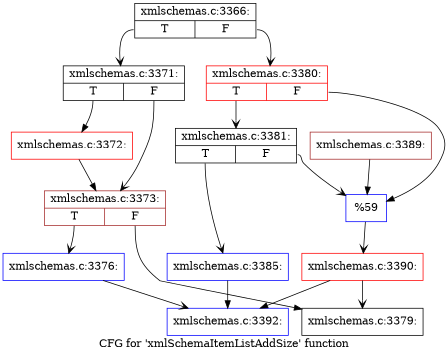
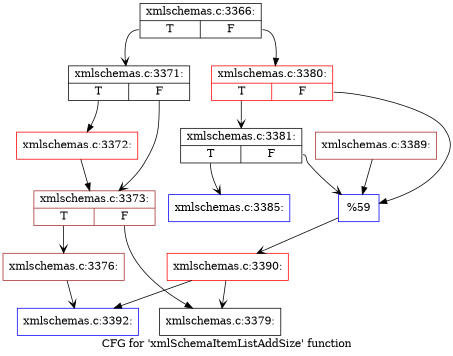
edge "xmlschemas.c:3366:" -> "xmlschemas.c:3380:": arrowhead vee -> normal
node "xmlschemas.c:3376:": color blue -> brown
edge "xmlschemas.c:3385:" -> "xmlschemas.c:3392:": removed
